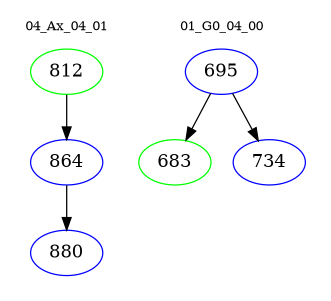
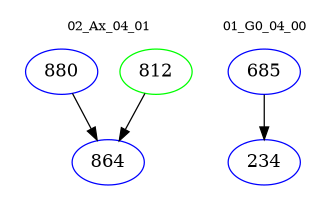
cluster "04_Ax_04_01": label "04_Ax_04_01" -> "02_Ax_04_01"
node "695": label "695" -> "685"
node "683": removed
node "734": label "734" -> "234"
edge "864" -> "880": reversed
